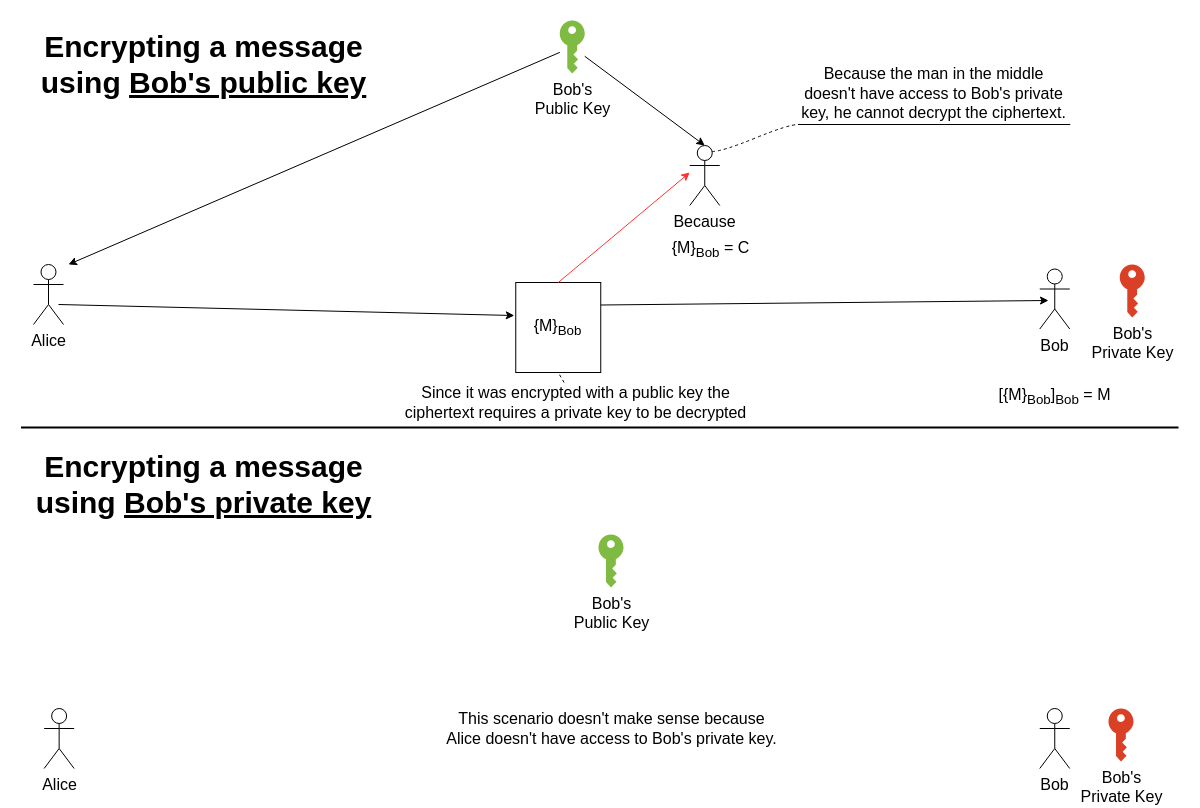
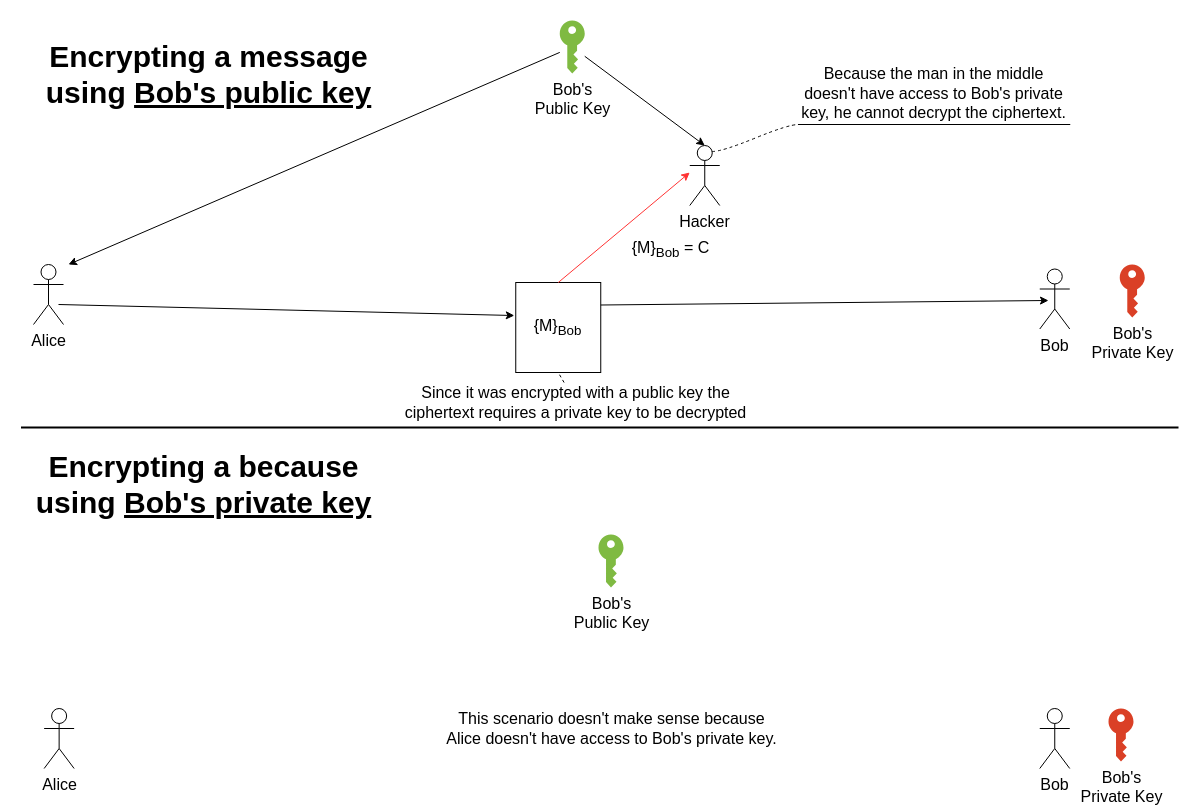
node "Encrypting a message using Bob's public key": moved (204, 65) -> (209, 75)
node "Because": label "Because" -> "Hacker"
node "{M}Bob = C": moved (711, 250) -> (671, 250)
node "[{M}Bob]Bob = M": removed
node "Encrypting a message using Bob's private key": label "Encrypting a message using Bob's private key" -> "Encrypting a because using Bob's private key"
